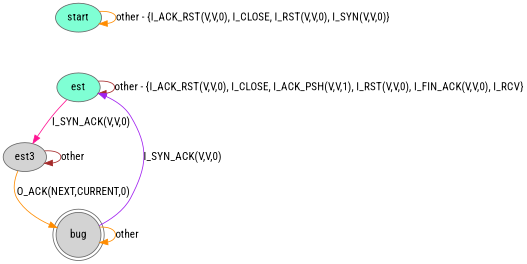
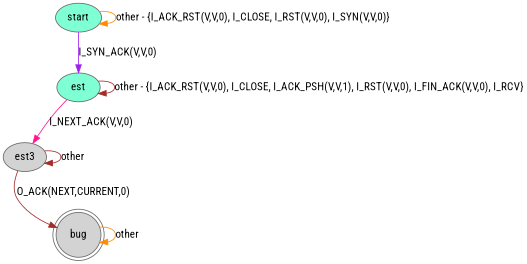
edge "est" -> "est3": label "I_SYN_ACK(V,V,0)" -> "I_NEXT_ACK(V,V,0)"
edge "bug" -> "est": now "start" -> "est"
edge "est3" -> "bug": color darkorange -> brown
